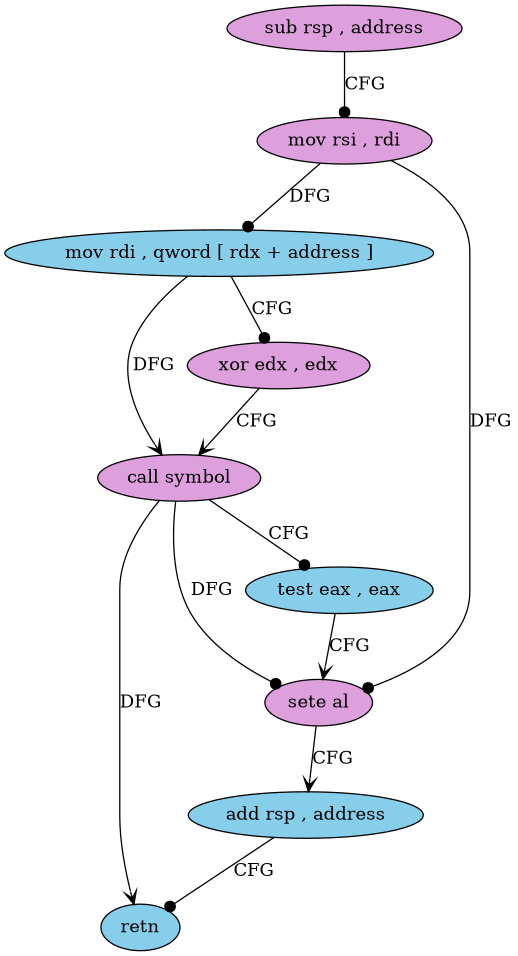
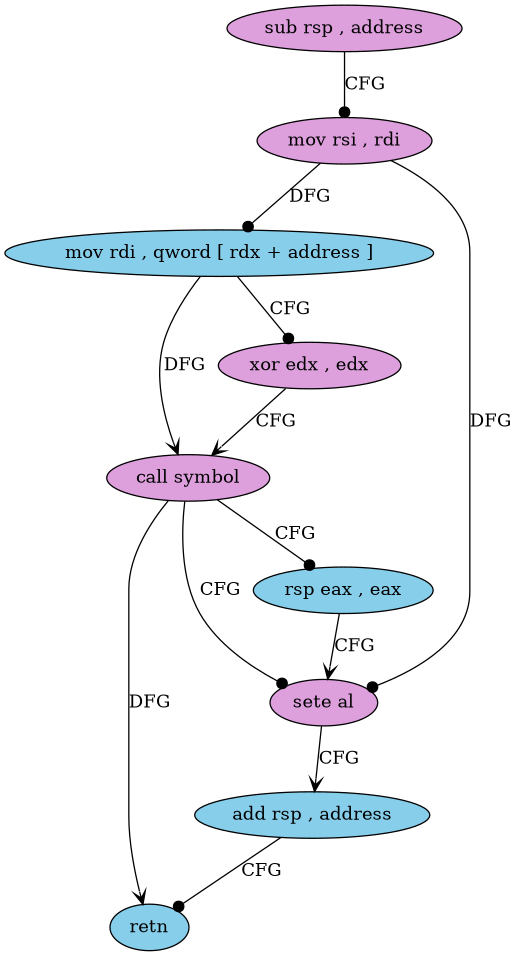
edge "call symbol" -> "sete al": label "DFG" -> "CFG"
node "test eax , eax": label "test eax , eax" -> "rsp eax , eax"
